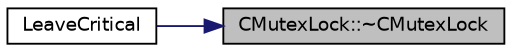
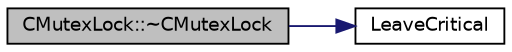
edge "LeaveCritical" -> "CMutexLock::~CMutexLock": reversed
